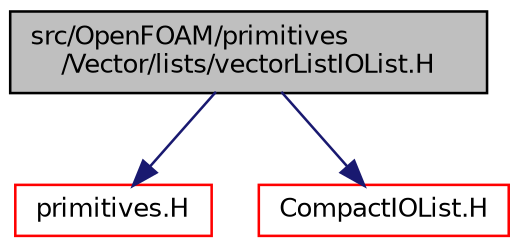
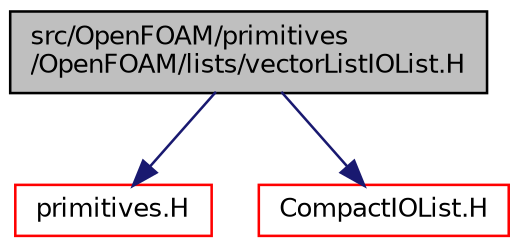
node "src/OpenFOAM/primitives /Vector/lists/vectorListIOList.H": label "src/OpenFOAM/primitives /Vector/lists/vectorListIOList.H" -> "src/OpenFOAM/primitives /OpenFOAM/lists/vectorListIOList.H"
